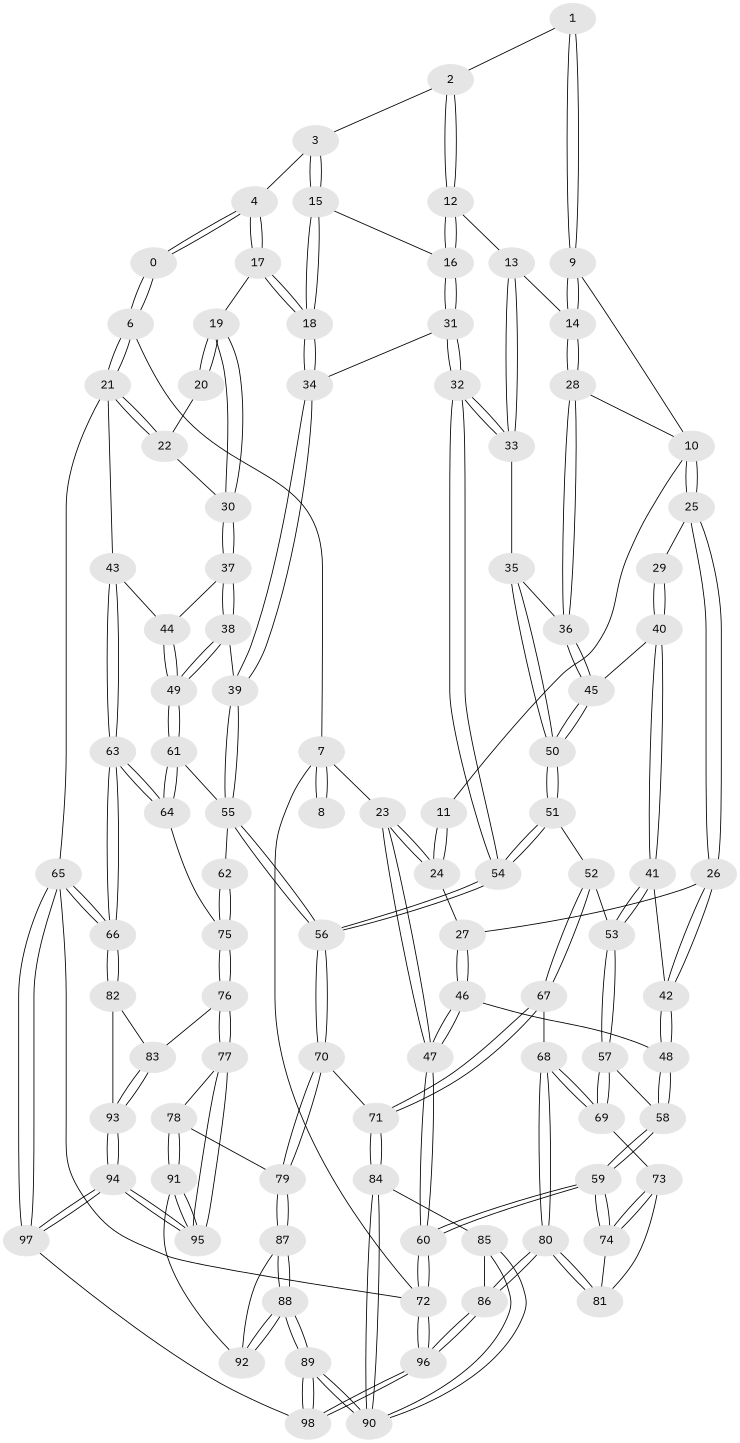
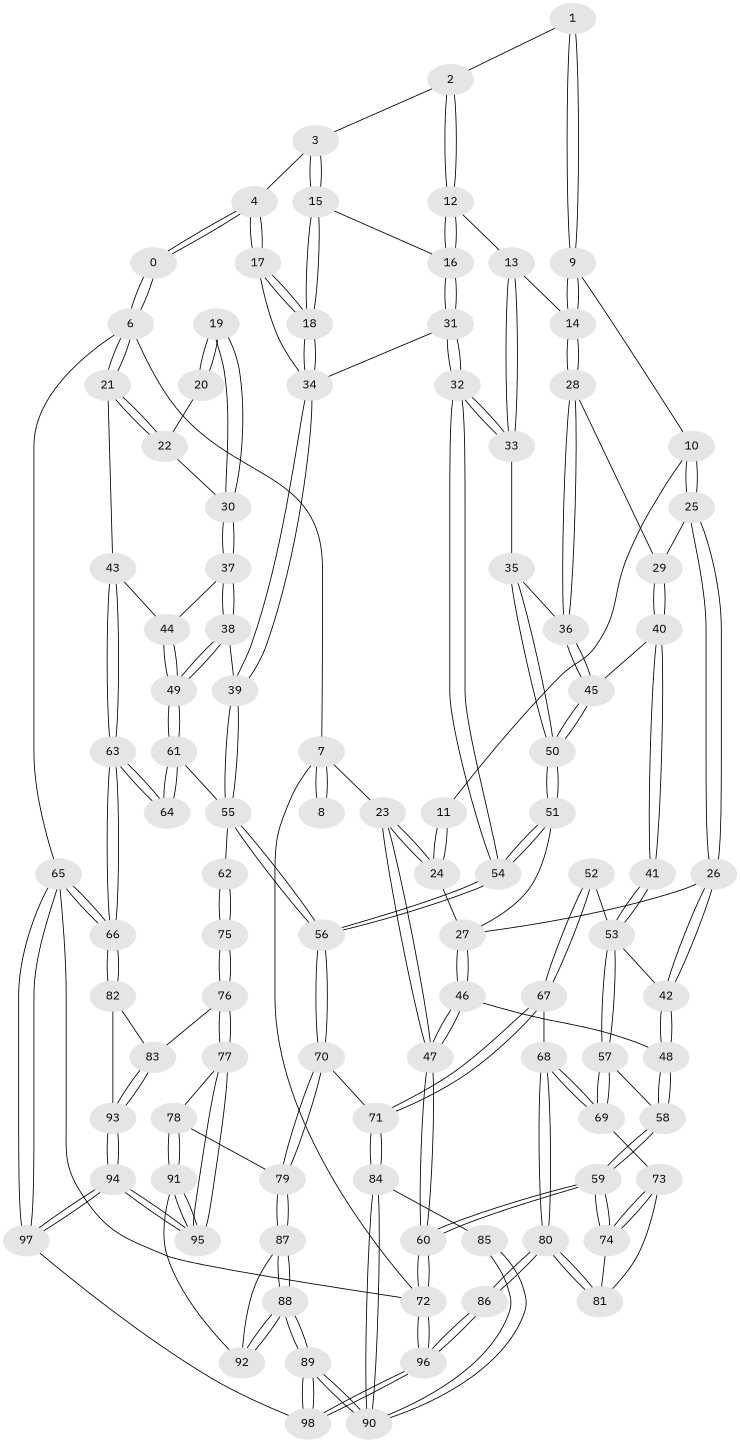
edge "17" -- "19": now "17" -- "34"
edge "28" -- "10": now "28" -- "29"
edge "21" -- "65": now "6" -- "65"
edge "51" -- "52": now "51" -- "27"
edge "64" -- "75": removed
edge "41" -- "42": now "53" -- "42"
edge "85" -- "86": removed
